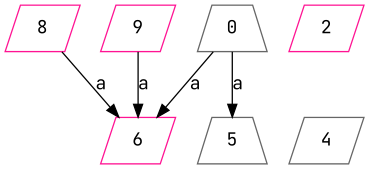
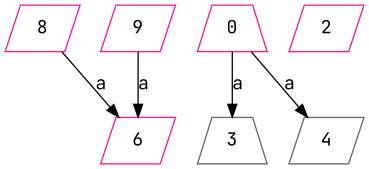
node "0": color gray40 -> deeppink
edge "0" -> "6": now "0" -> "4"
node "5": label "5" -> "3"
